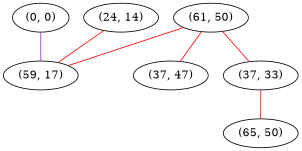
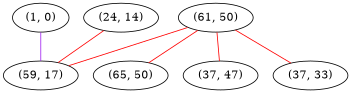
node "(0, 0)": label "(0, 0)" -> "(1, 0)"
edge "(37, 33)" -- "(65, 50)": now "(61, 50)" -- "(65, 50)"
